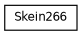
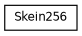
node "Skein266": label "Skein266" -> "Skein256"
